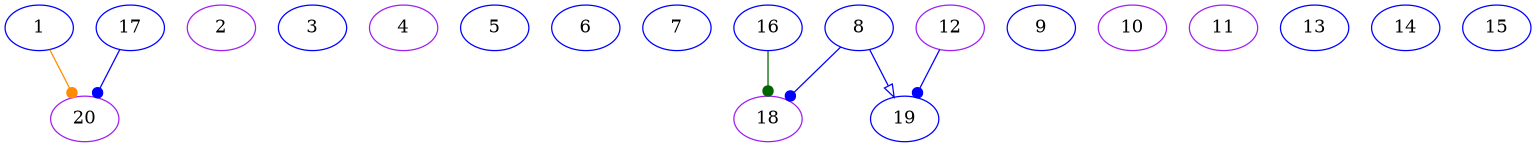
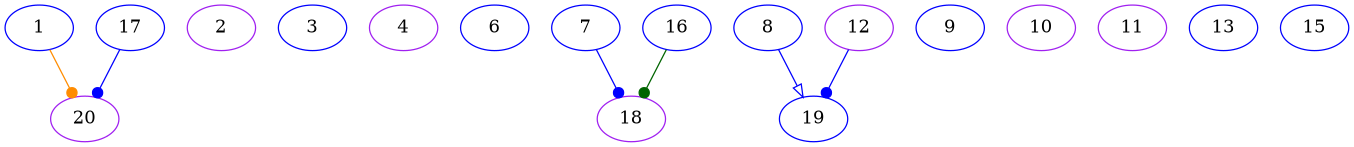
node "5": removed
node "14": removed
edge "8" -> "18": now "7" -> "18"
